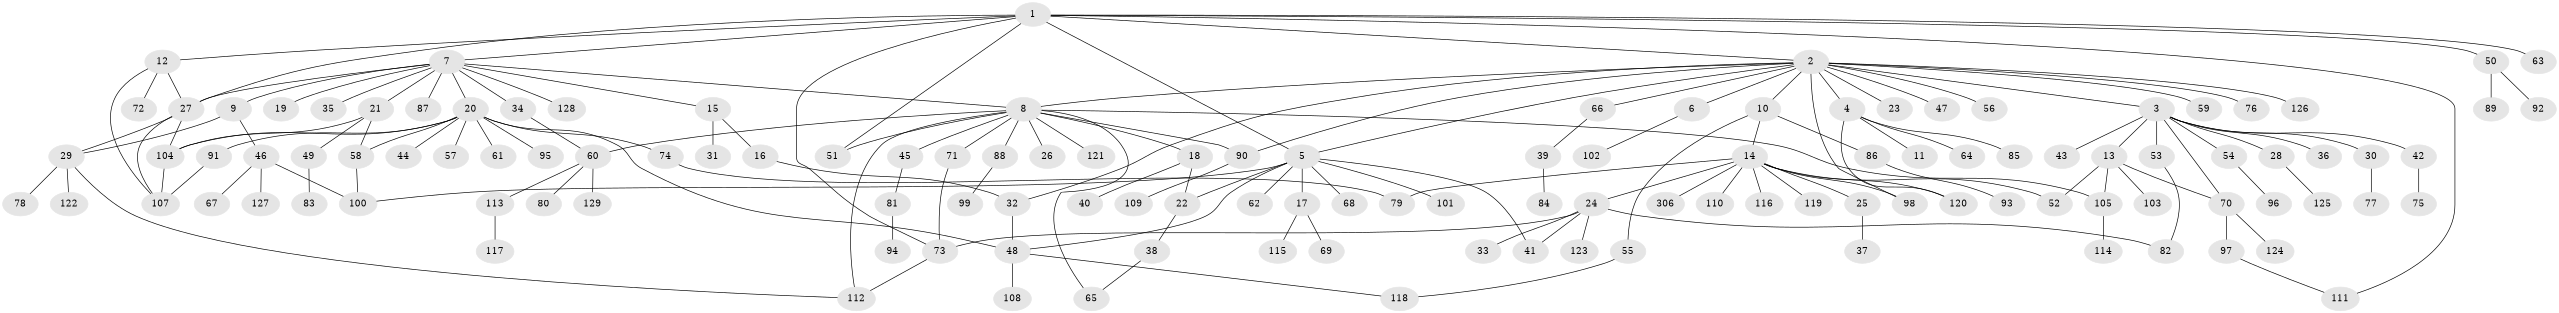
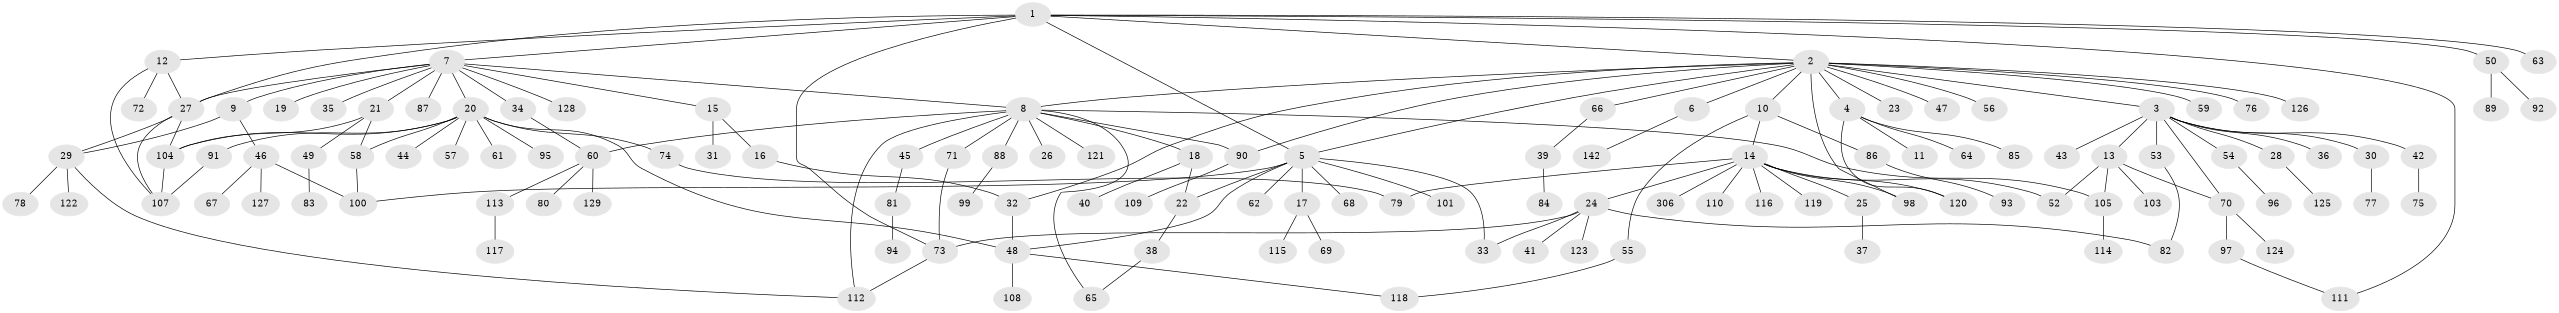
node "51": removed
node "102": label "102" -> "142"
edge "5" -- "41": now "5" -- "33"
